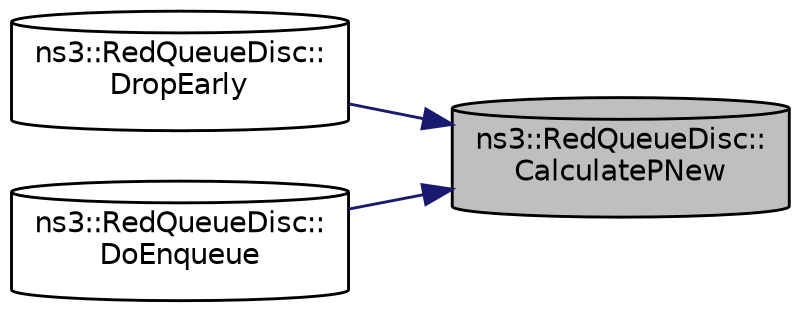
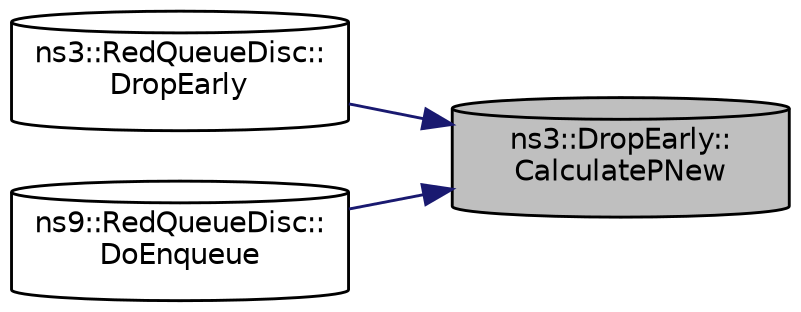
node "ns3::RedQueueDisc:: CalculatePNew": label "ns3::RedQueueDisc:: CalculatePNew" -> "ns3::DropEarly:: CalculatePNew"
node "ns3::RedQueueDisc:: DoEnqueue": label "ns3::RedQueueDisc:: DoEnqueue" -> "ns9::RedQueueDisc:: DoEnqueue"
